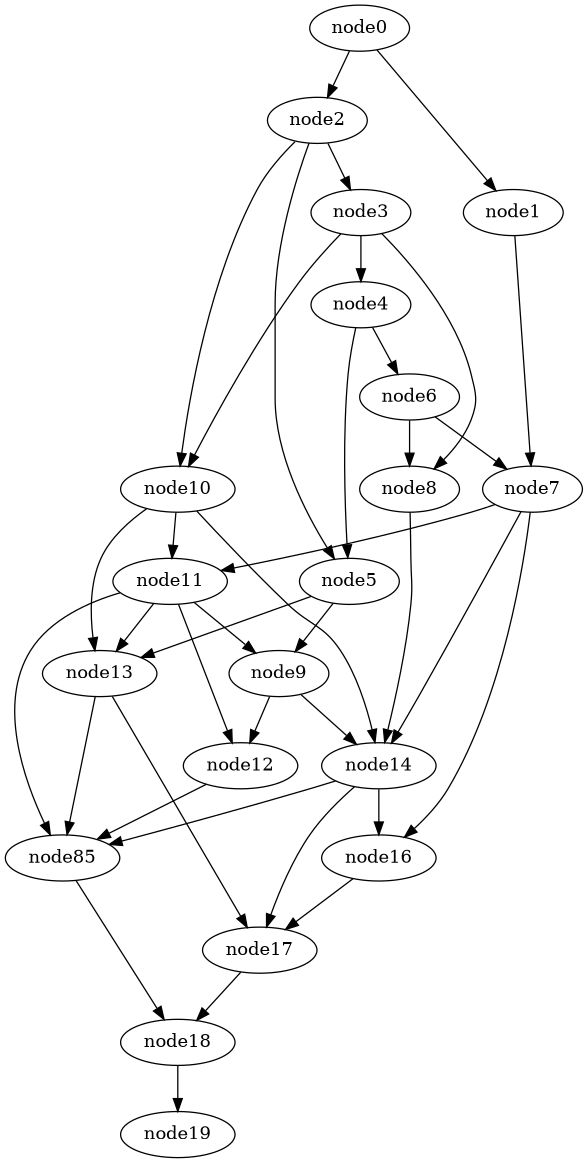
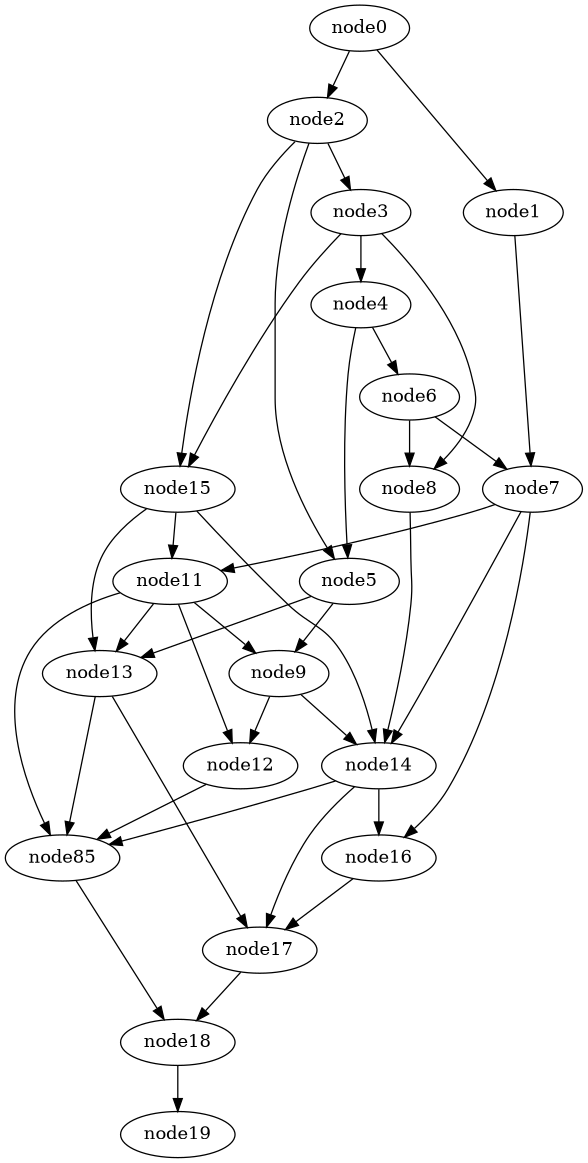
node "node10": label "node10" -> "node15"
